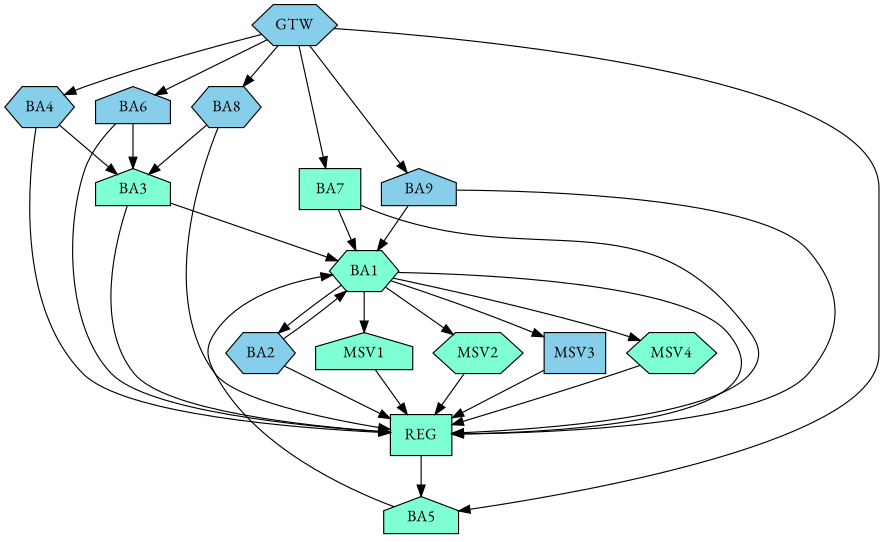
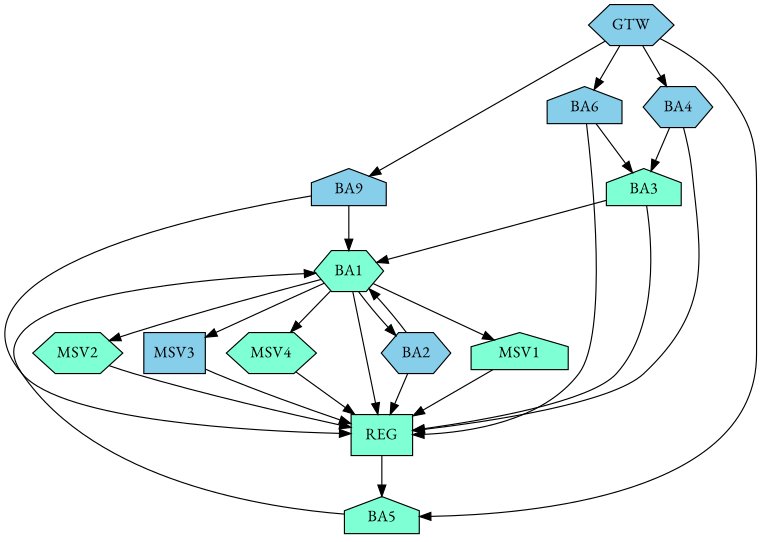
node "BA8": removed
node "BA7": removed
